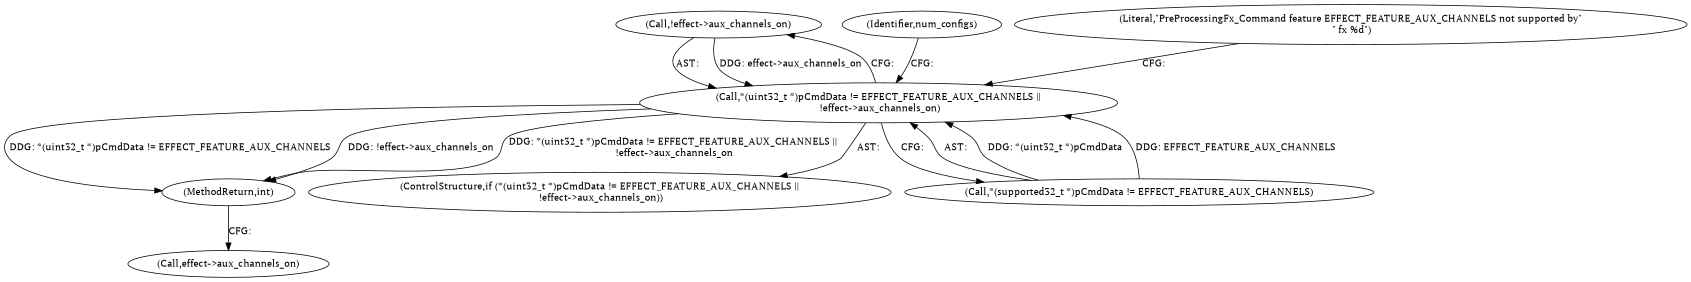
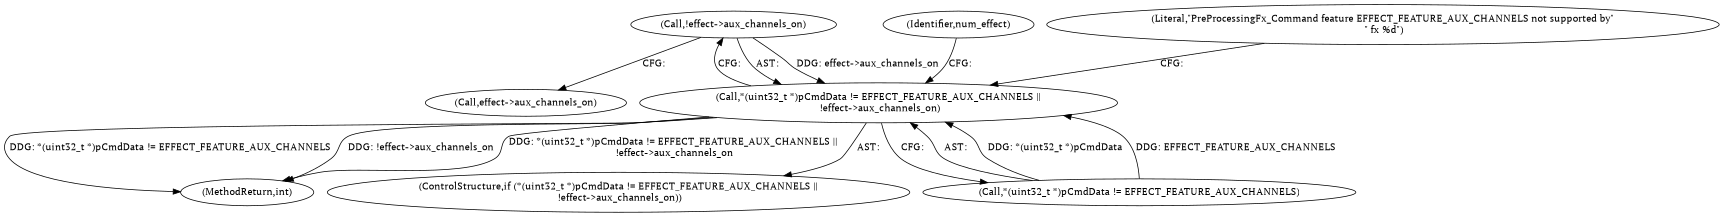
node "(Identifier,num_configs)": label "(Identifier,num_configs)" -> "(Identifier,num_effect)"
node "(Call,*(supported32_t *)pCmdData != EFFECT_FEATURE_AUX_CHANNELS)": label "(Call,*(supported32_t *)pCmdData != EFFECT_FEATURE_AUX_CHANNELS)" -> "(Call,*(uint32_t *)pCmdData != EFFECT_FEATURE_AUX_CHANNELS)"
edge "(MethodReturn,int)" -> "(Call,effect->aux_channels_on)": now "(Call,!effect->aux_channels_on)" -> "(Call,effect->aux_channels_on)"
